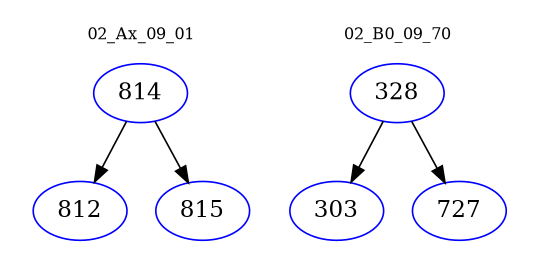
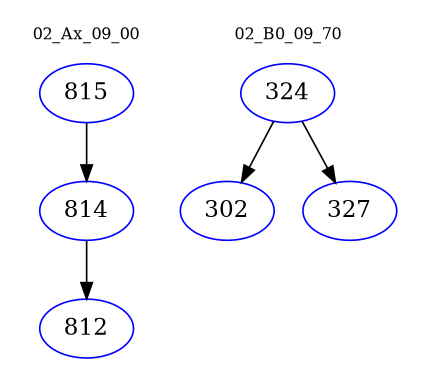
cluster "02_Ax_09_01": label "02_Ax_09_01" -> "02_Ax_09_00"
node "328": label "328" -> "324"
edge "814" -> "815": reversed
node "303": label "303" -> "302"
node "727": label "727" -> "327"
